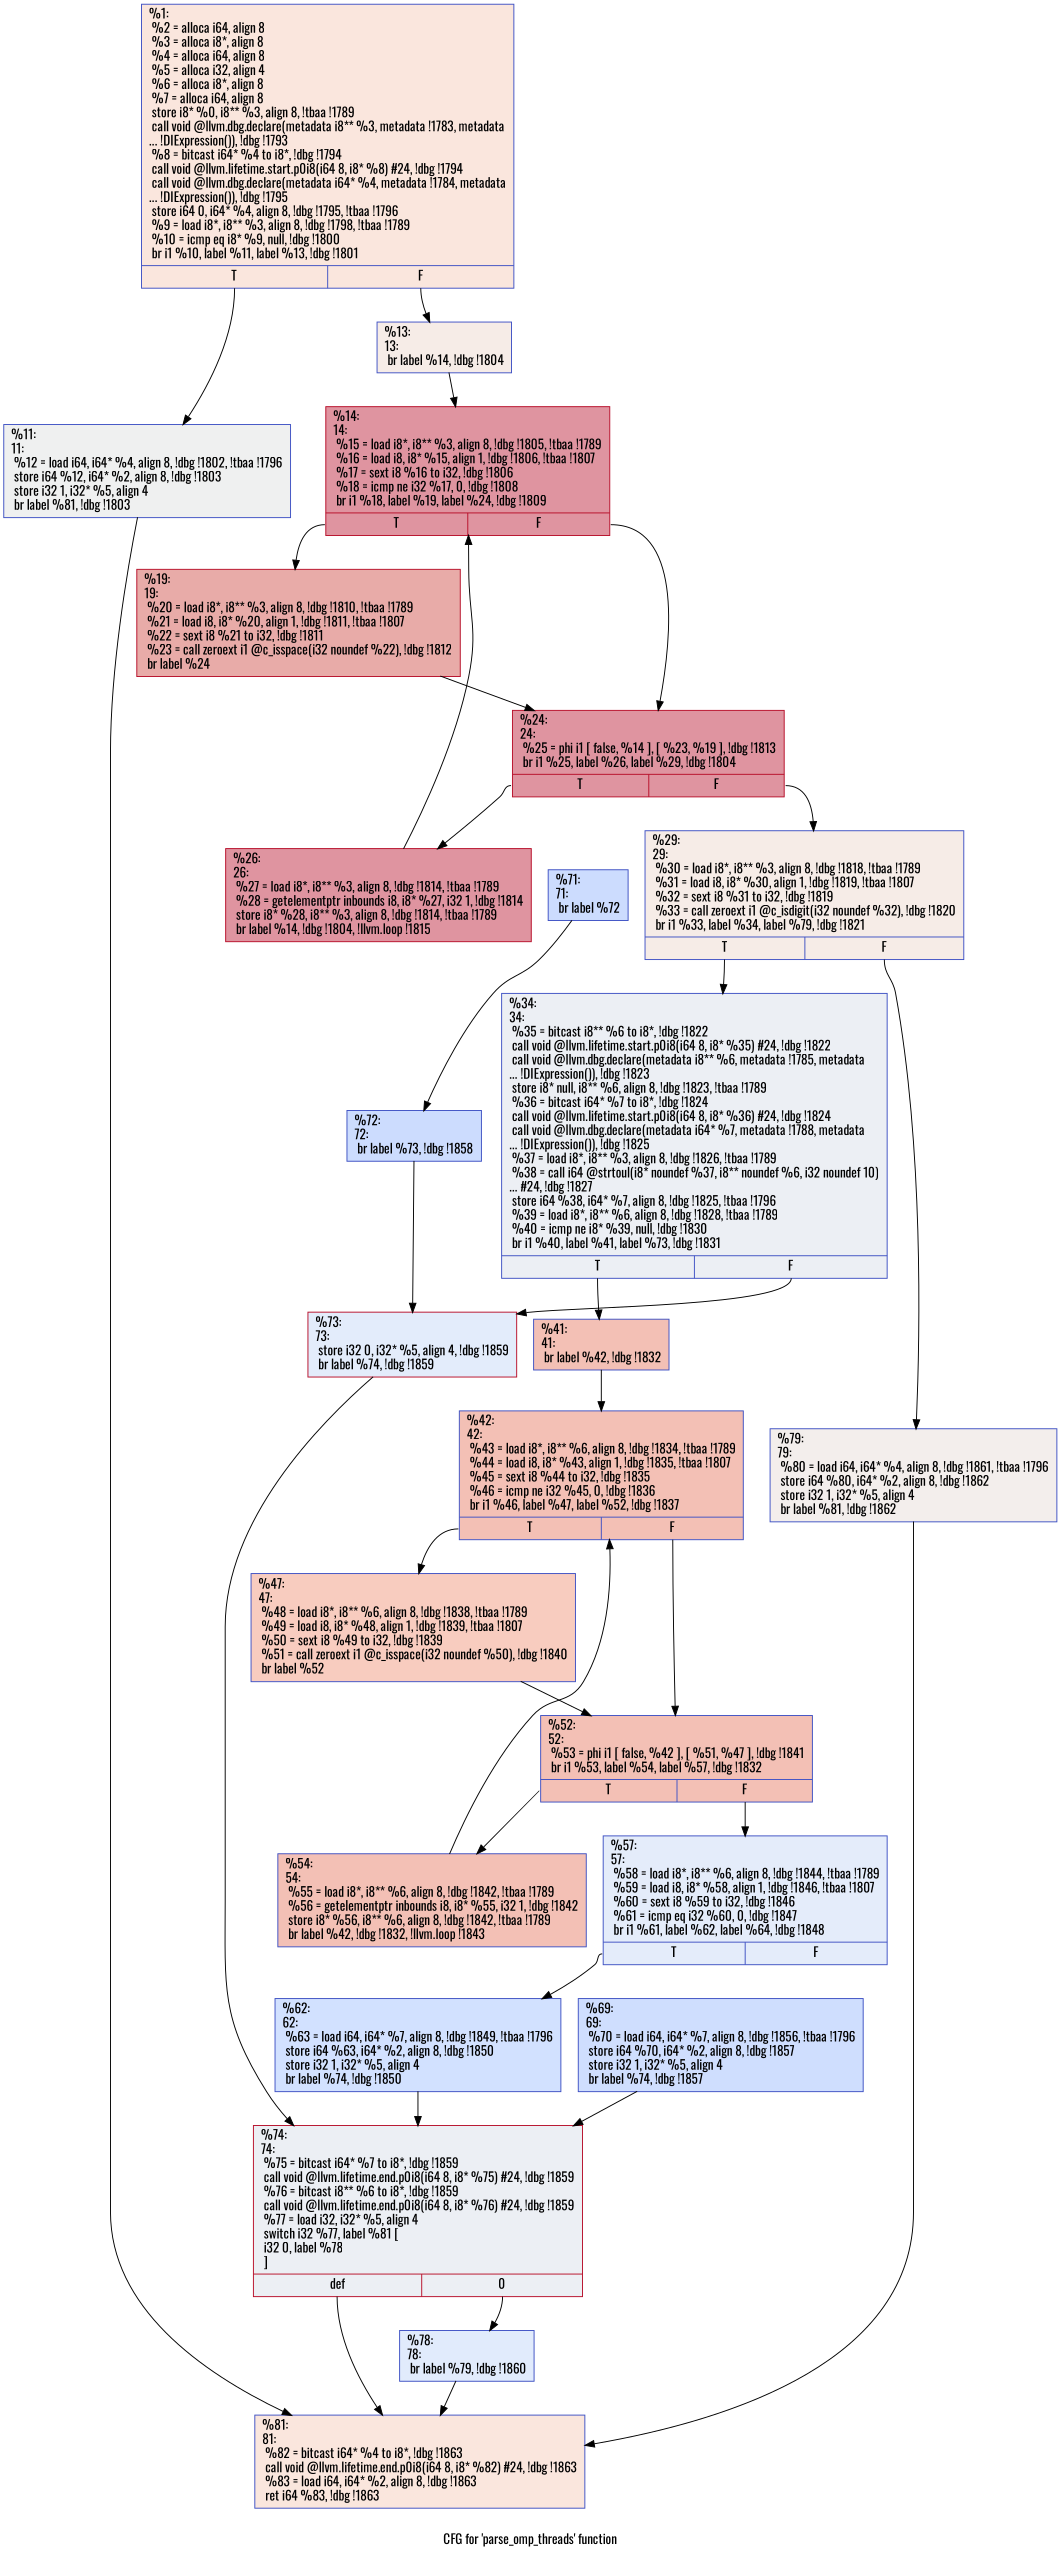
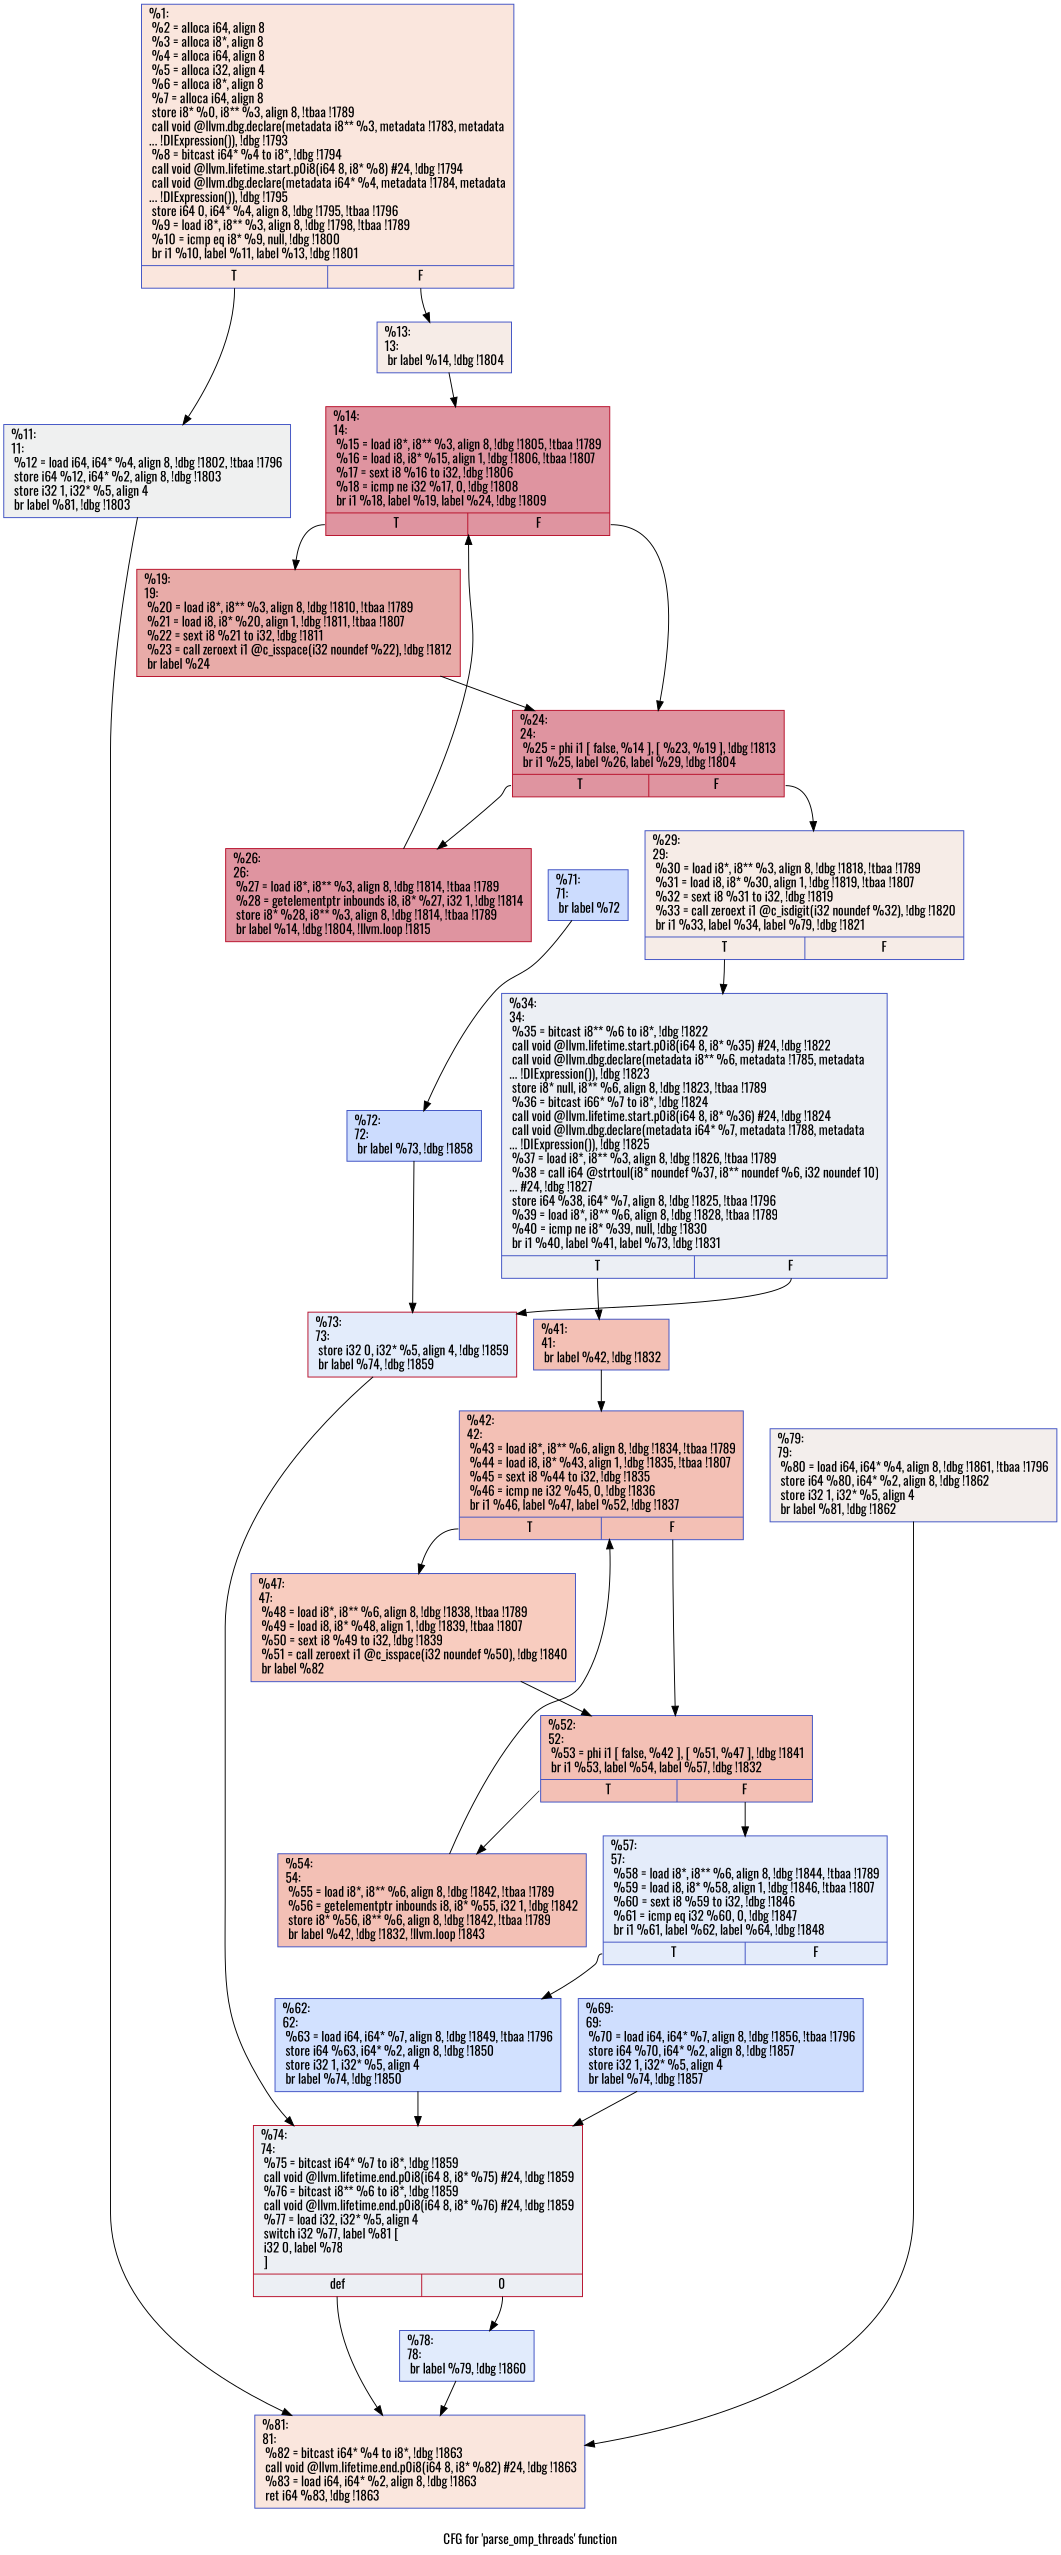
node "%34:": text "%36 = bitcast i64* %7 to i8*, !dbg !1824" -> "%36 = bitcast i66* %7 to i8*, !dbg !1824"
edge "%29:" -> "%79:": removed
node "%47:": text "br label %52" -> "br label %82"
